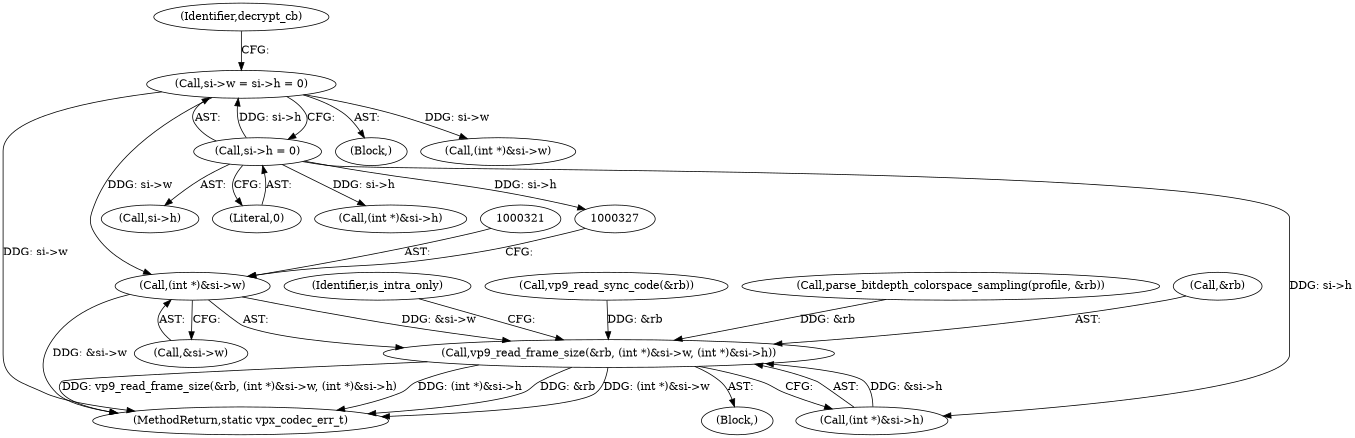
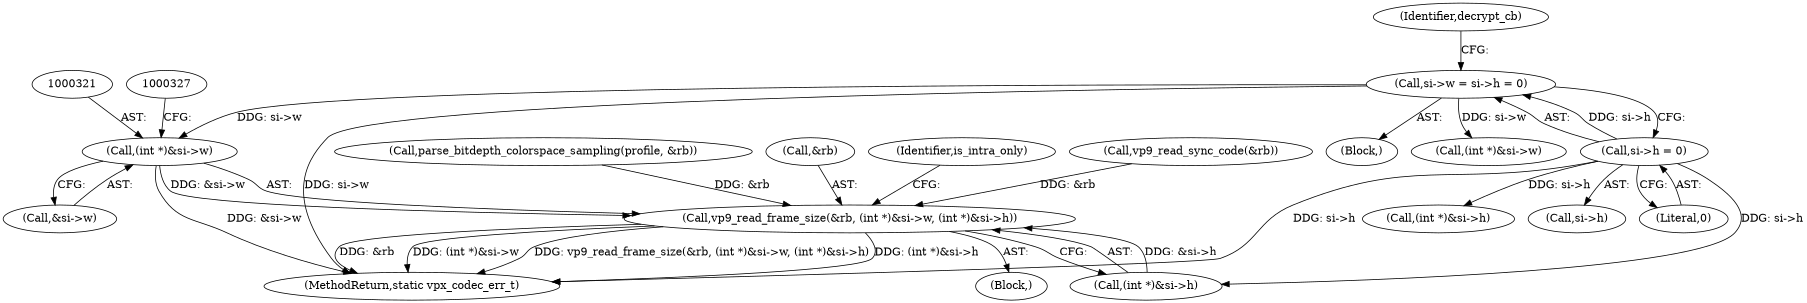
edge "(Call,si->h = 0)" -> "1000327": now "(Call,si->h = 0)" -> "(MethodReturn,static vpx_codec_err_t)"
